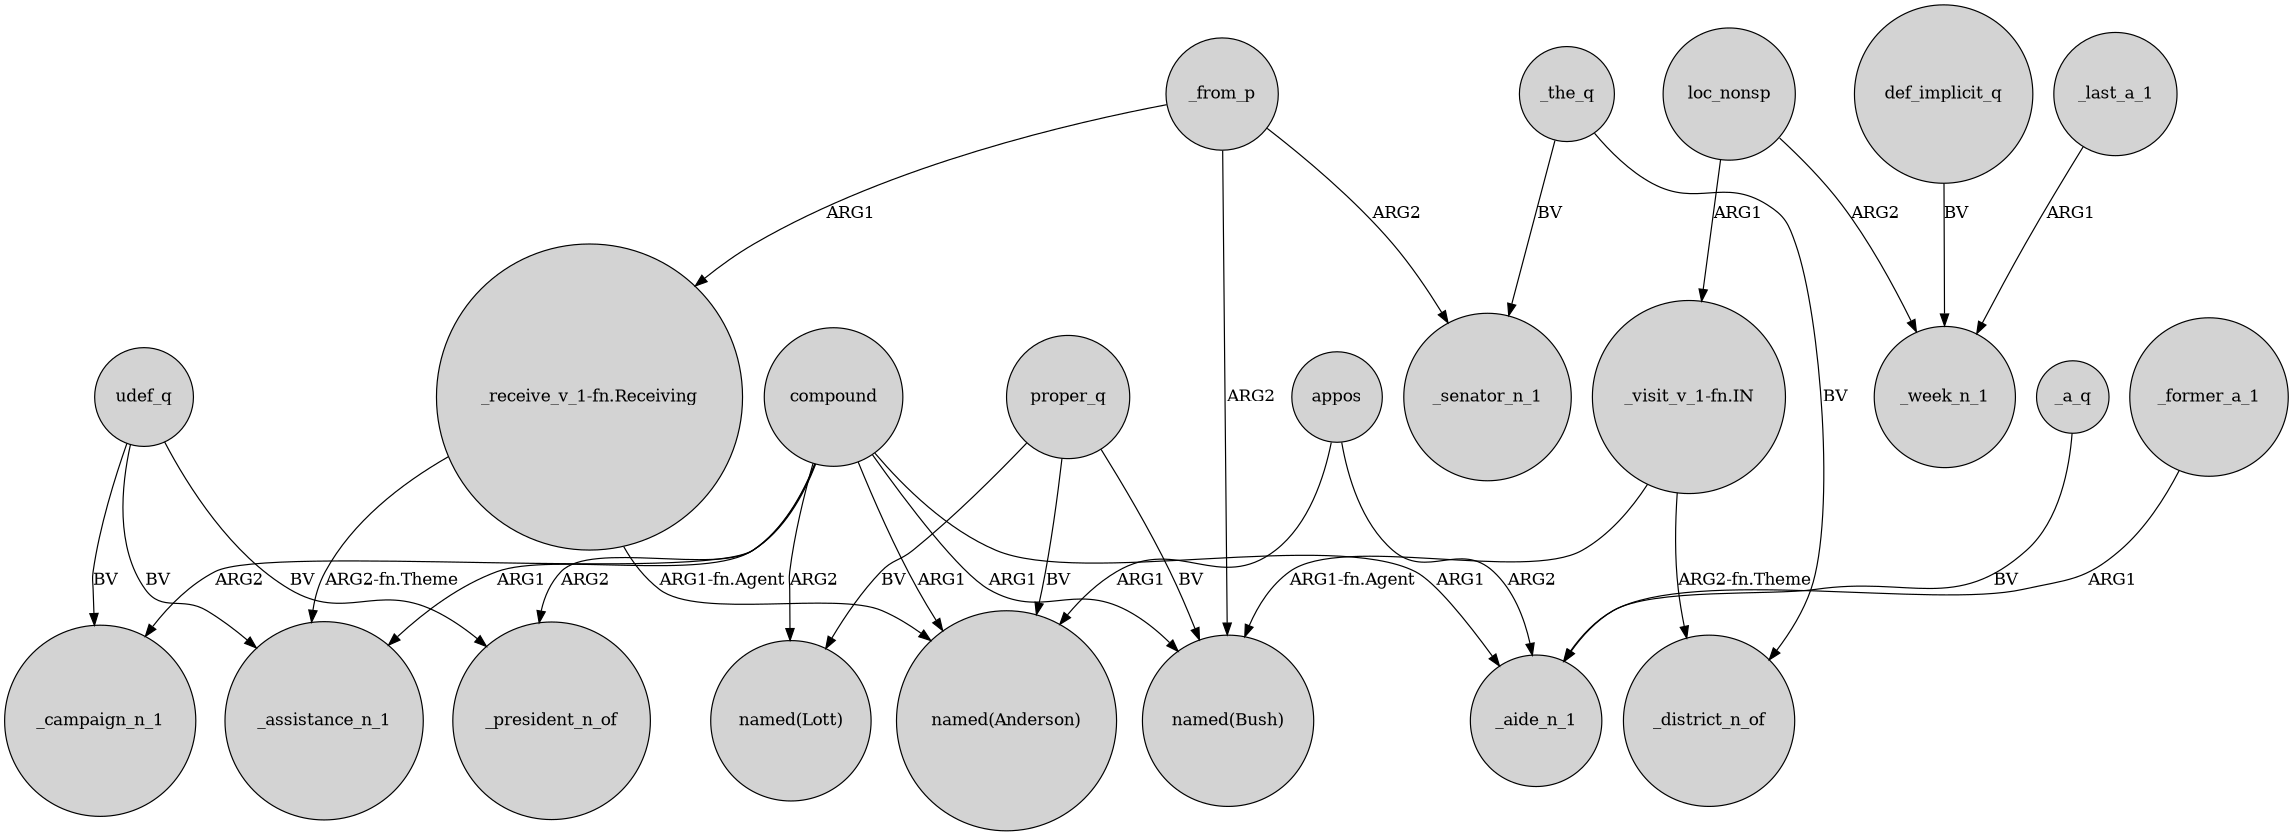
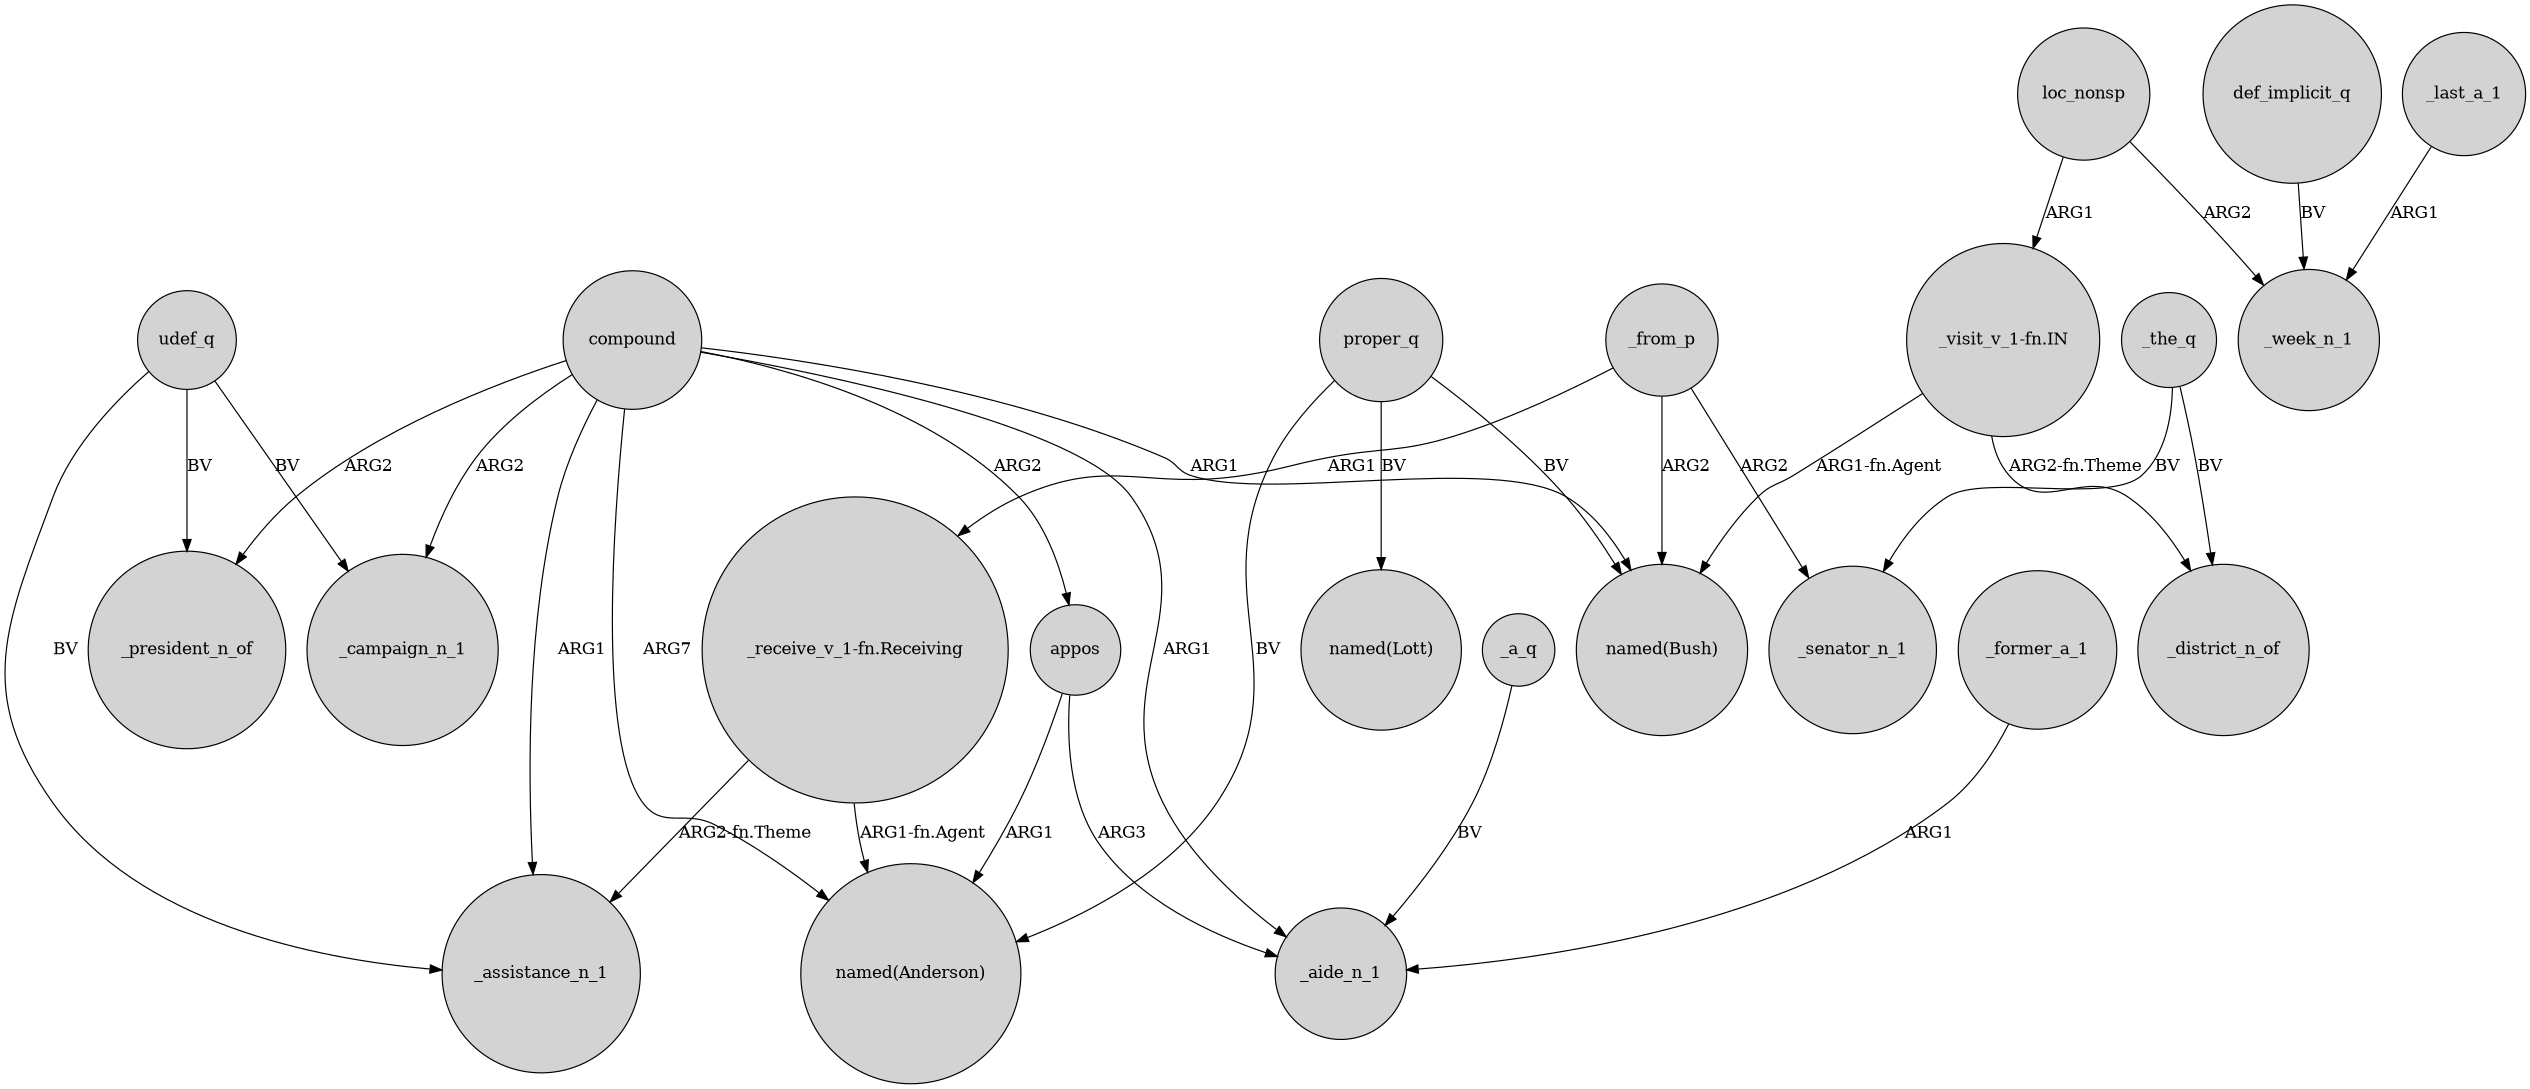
edge "compound" -> "named(Lott)": now "compound" -> "appos"
edge "compound" -> "named(Anderson)": label "ARG1" -> "ARG7"
edge "appos" -> "_aide_n_1": label "ARG2" -> "ARG3"
